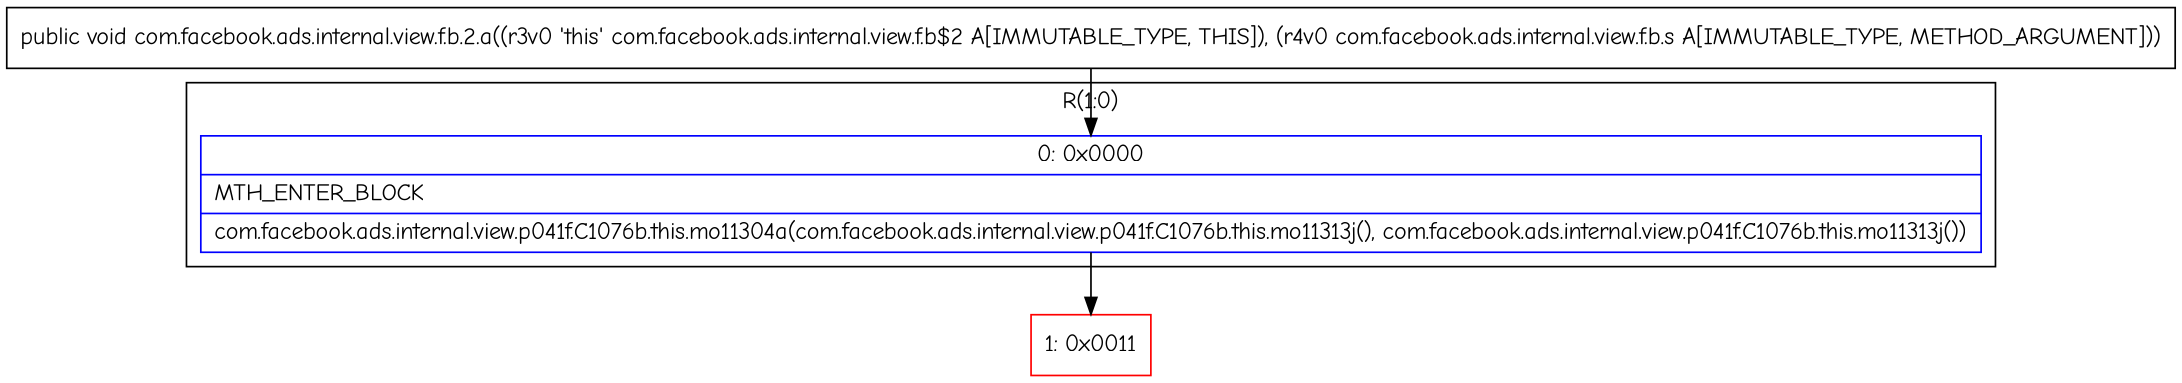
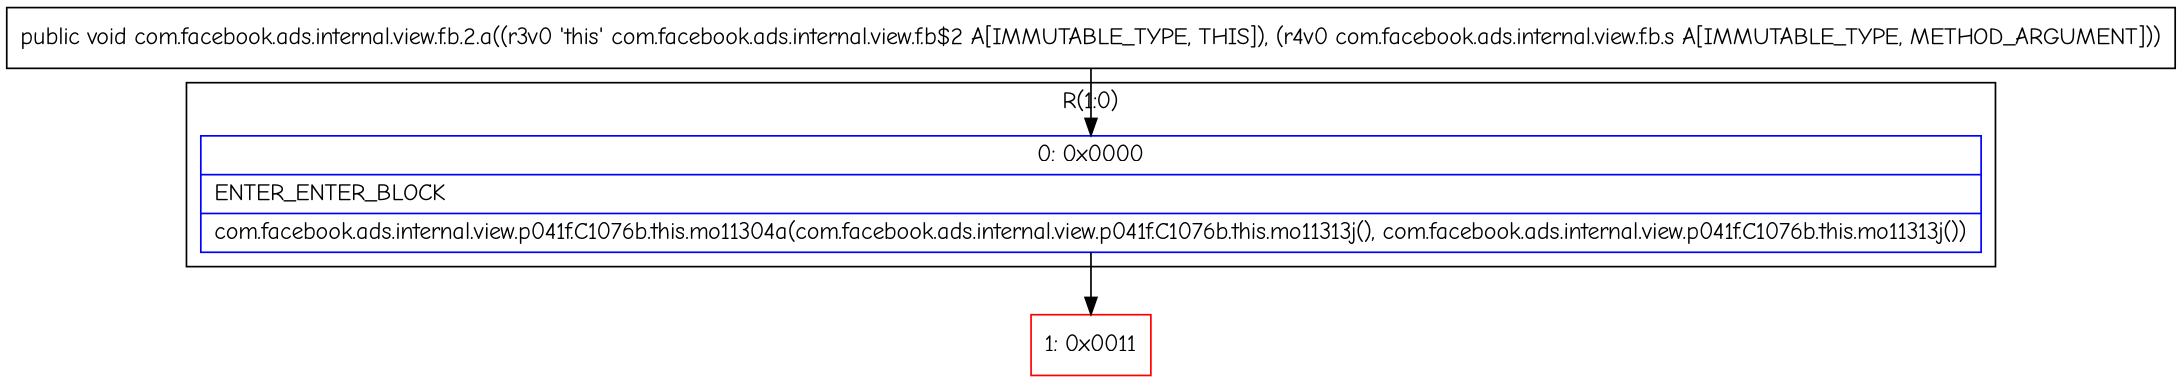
node "0: 0x0000": text "MTH_ENTER_BLOCK" -> "ENTER_ENTER_BLOCK"
